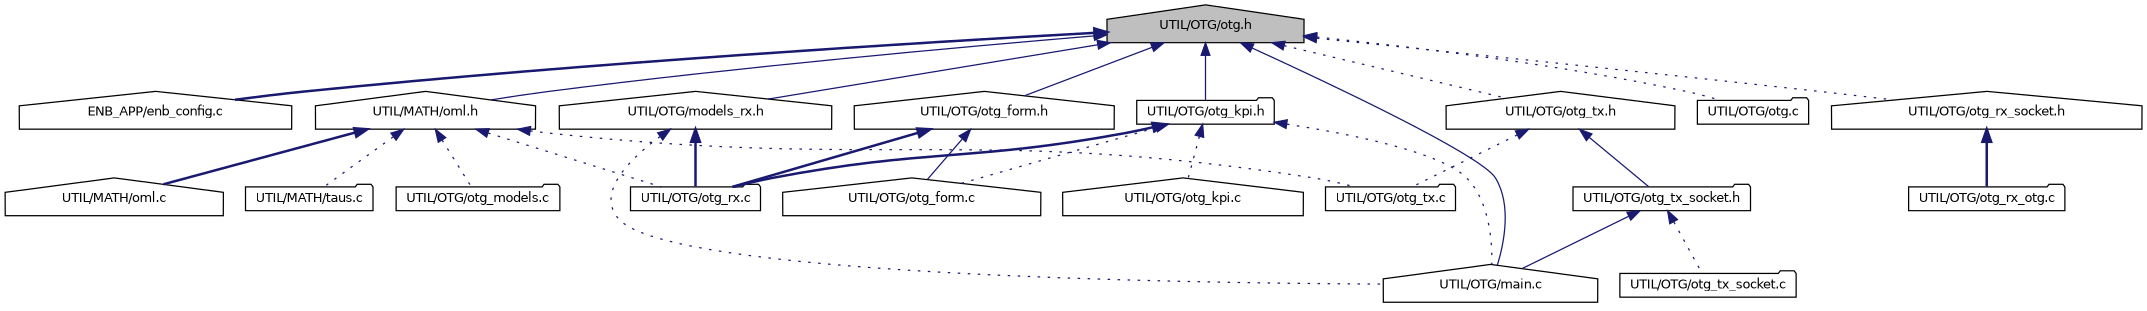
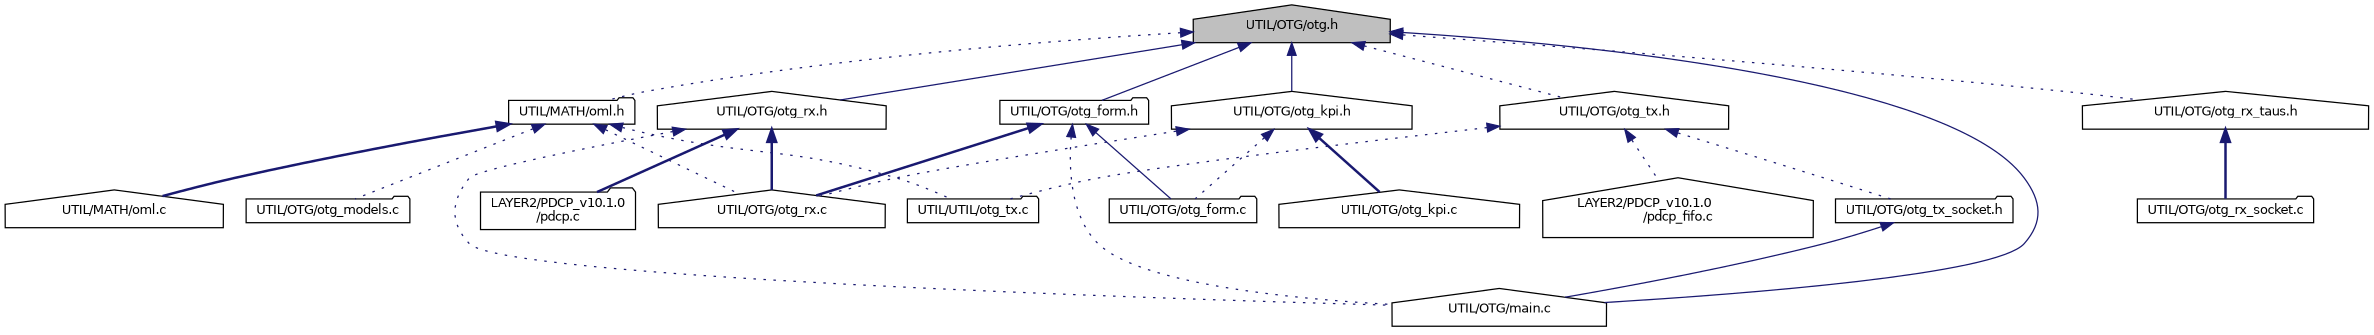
edge "UTIL/MATH/oml.h" -> "UTIL/OTG/otg.h": style solid -> dotted
node "ENB_APP/enb_config.c": removed
node "UTIL/MATH/oml.h": shape house -> folder
node "UTIL/OTG/models_rx.h": label "UTIL/OTG/models_rx.h" -> "UTIL/OTG/otg_rx.h"
node "UTIL/OTG/otg_form.h": shape house -> folder
node "UTIL/OTG/otg_kpi.h": shape folder -> house
node "UTIL/OTG/otg.c": removed
node "UTIL/OTG/otg_rx_socket.h": label "UTIL/OTG/otg_rx_socket.h" -> "UTIL/OTG/otg_rx_taus.h"
edge "UTIL/OTG/otg_kpi.c" -> "UTIL/OTG/otg_kpi.h": style dotted -> bold
edge "UTIL/OTG/main.c" -> "UTIL/OTG/otg_kpi.h": now "UTIL/OTG/main.c" -> "UTIL/OTG/otg_form.h"
edge "UTIL/OTG/otg_rx.c" -> "UTIL/OTG/otg_kpi.h": style bold -> dotted
edge "UTIL/OTG/otg_tx_socket.h" -> "UTIL/OTG/otg_tx.h": style solid -> dotted
node "UTIL/MATH/taus.c": removed
node "UTIL/OTG/otg_rx.c": shape folder -> house
node "UTIL/OTG/otg_form.c": shape house -> folder
node "UTIL/OTG/otg_tx.c": label "UTIL/OTG/otg_tx.c" -> "UTIL/UTIL/otg_tx.c"
node "UTIL/OTG/otg_rx_otg.c": label "UTIL/OTG/otg_rx_otg.c" -> "UTIL/OTG/otg_rx_socket.c"
node "LAYER2/PDCP_v10.1.0 /pdcp.c": added
node "LAYER2/PDCP_v10.1.0 /pdcp_fifo.c": added
node "UTIL/OTG/otg_tx_socket.c": removed
